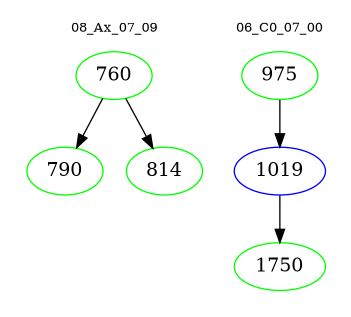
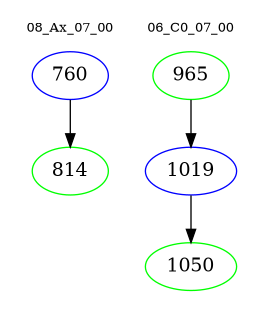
cluster "08_Ax_07_09": label "08_Ax_07_09" -> "08_Ax_07_00"
node "760": color green -> blue
node "975": label "975" -> "965"
node "790": removed
node "1750": label "1750" -> "1050"
